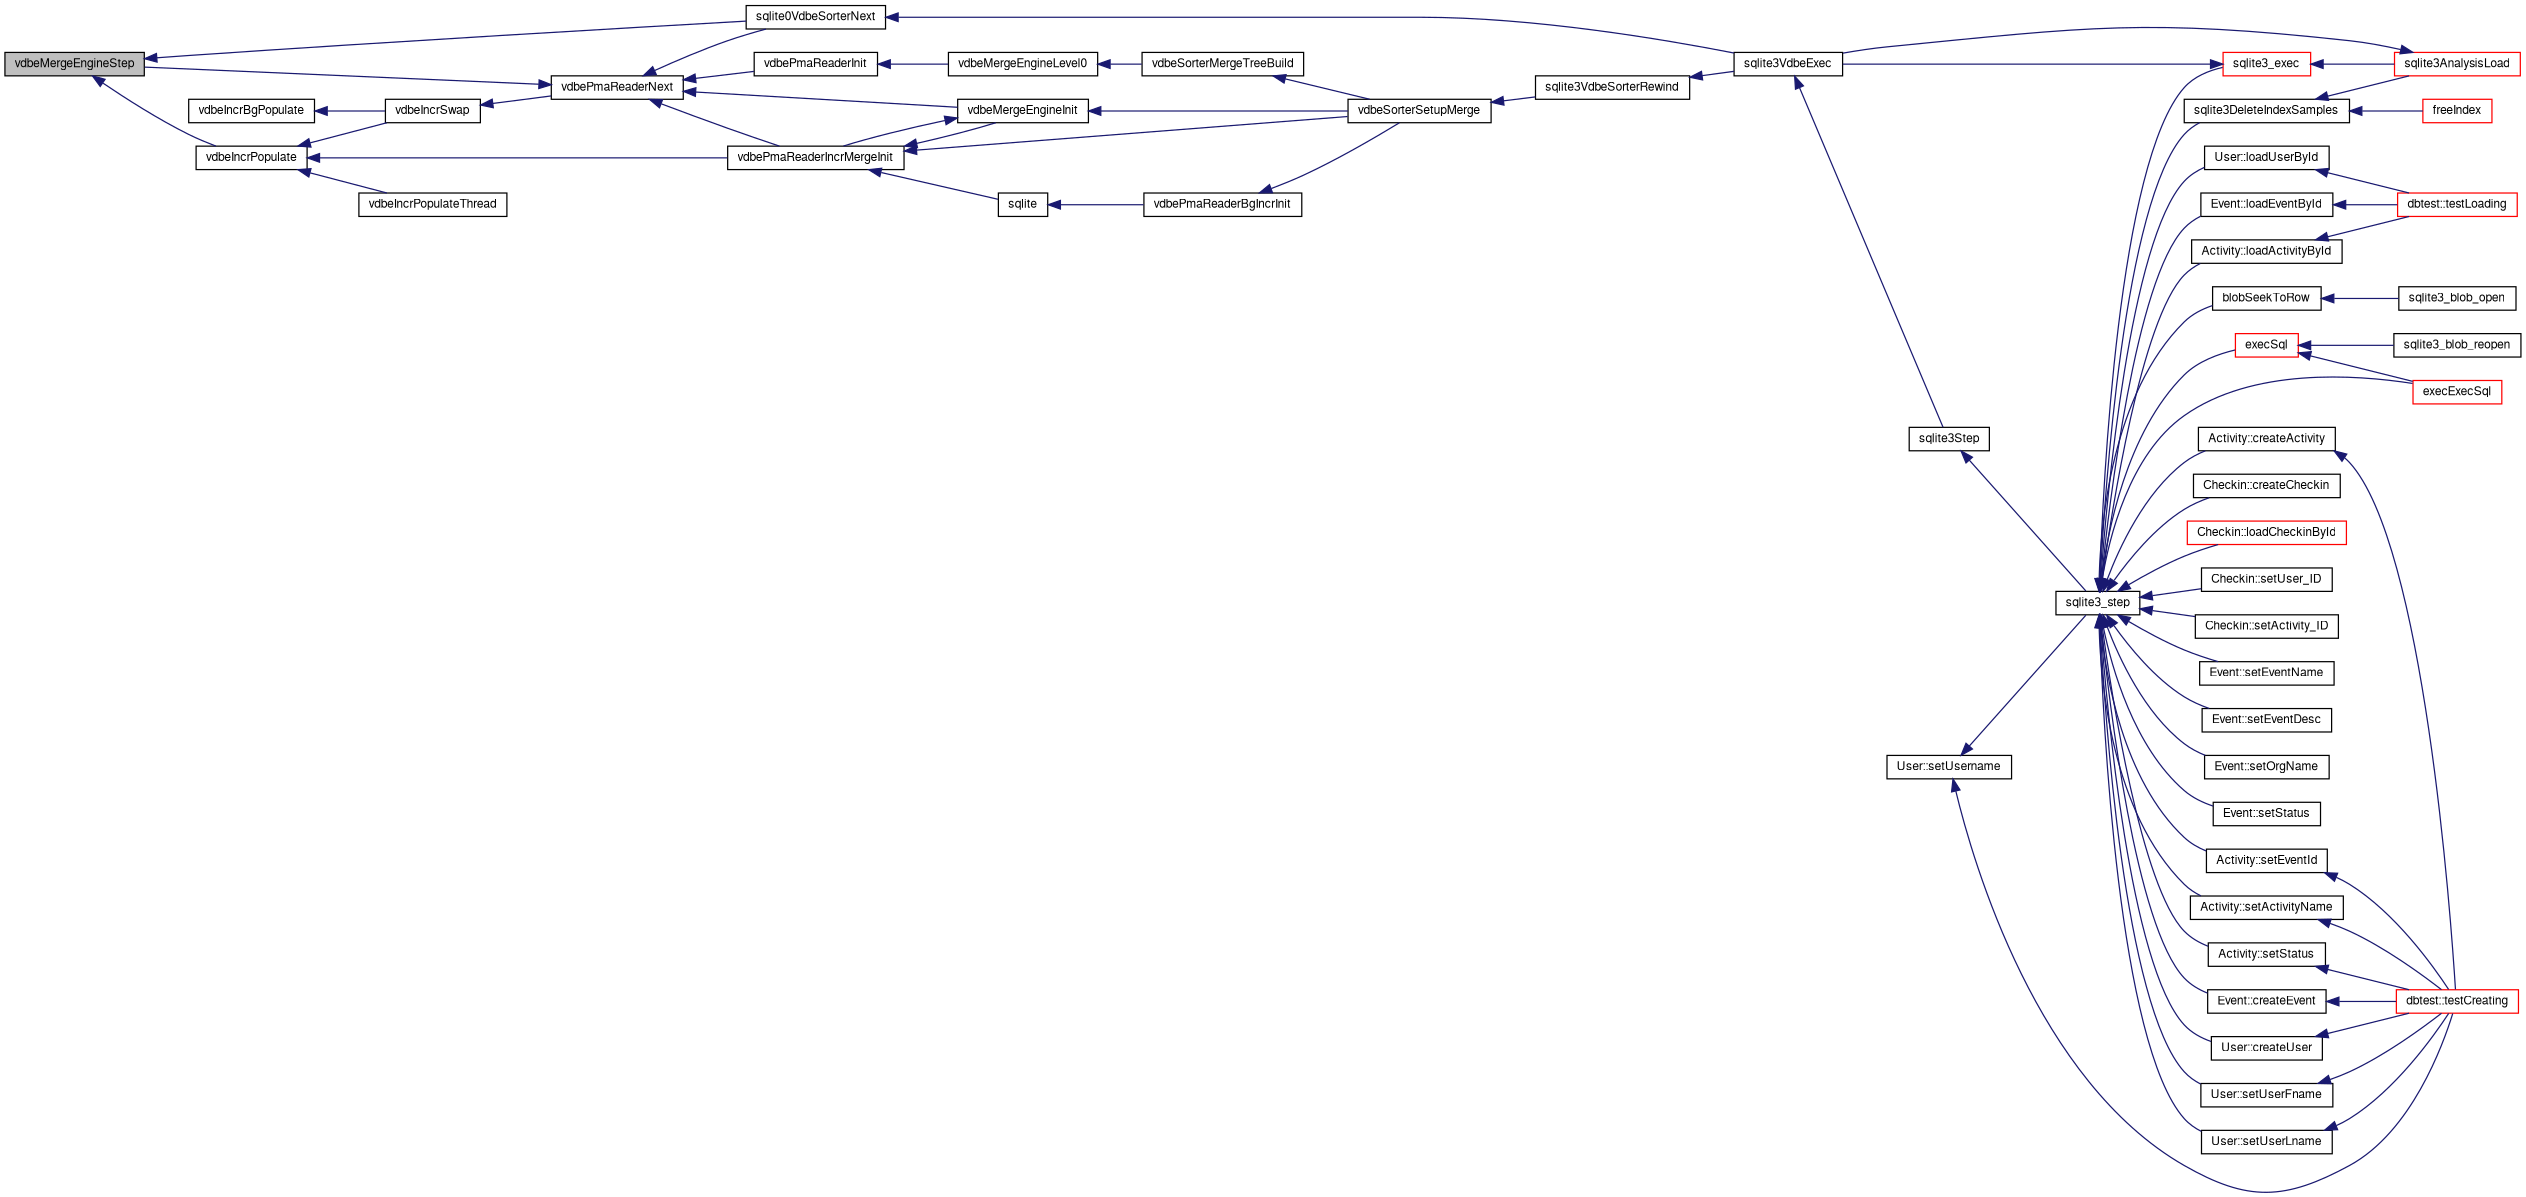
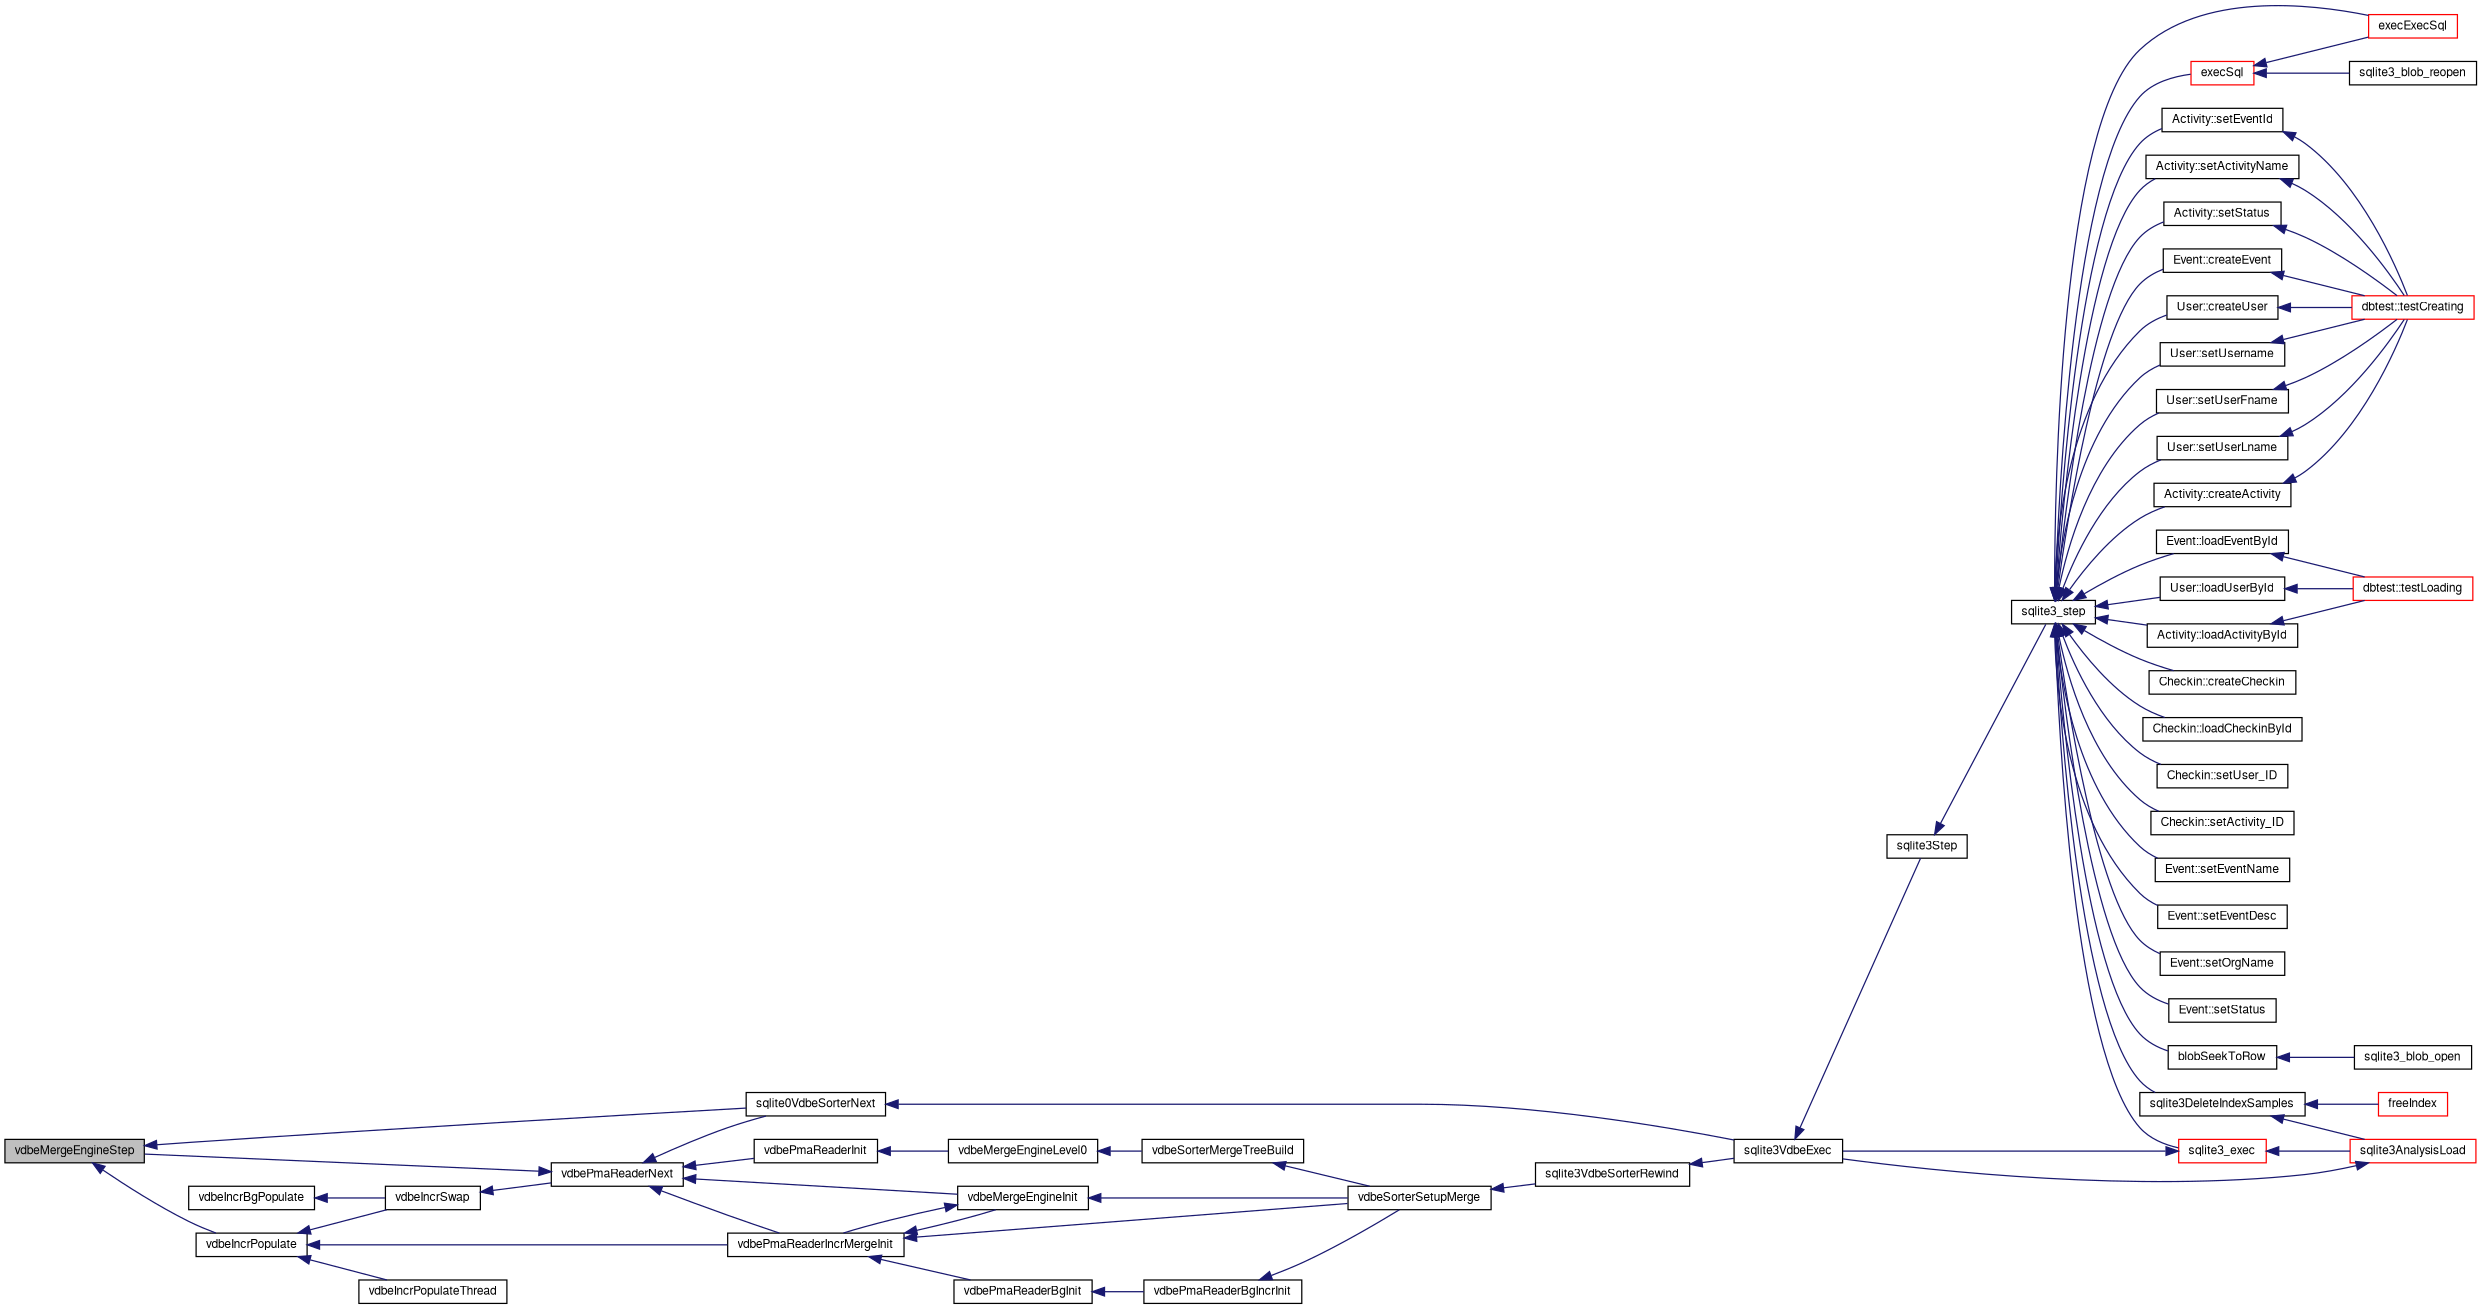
node "sqlite": label "sqlite" -> "vdbePmaReaderBgInit"
node "Checkin::loadCheckinById": color red -> black
edge "sqlite3_step" -> "User::setUsername": reversed
